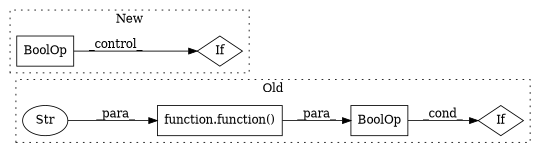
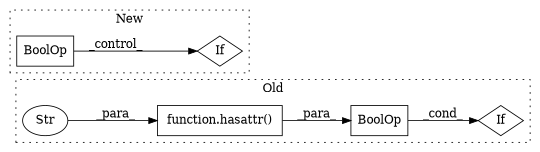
node "function.function()": label "function.function()" -> "function.hasattr()"
